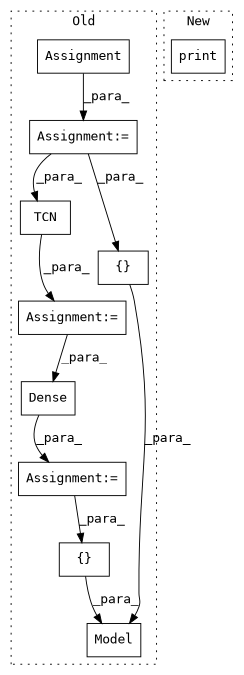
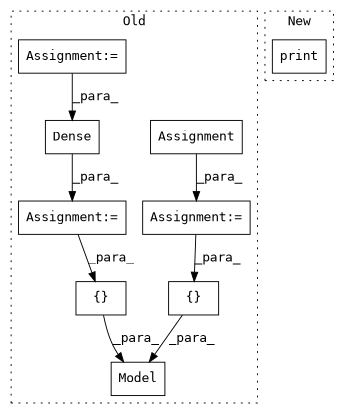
node "TCN": removed
